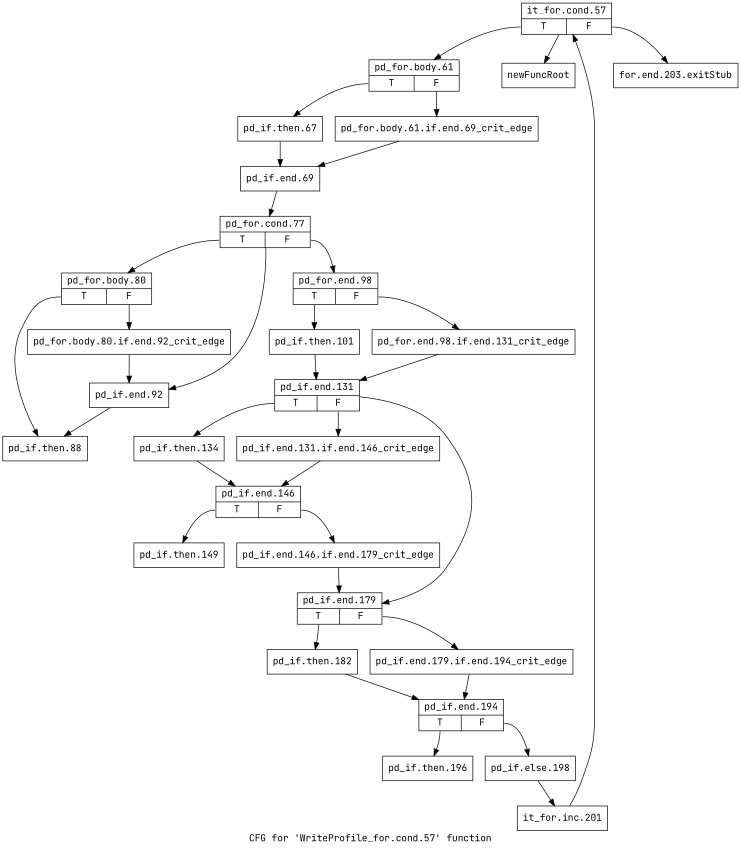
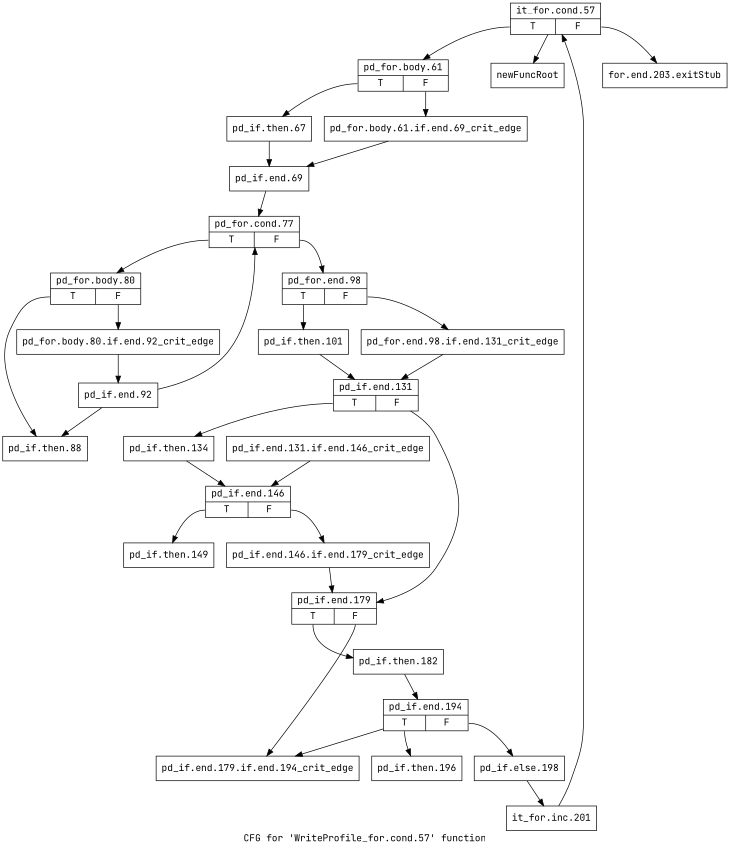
edge "pd_for.cond.77" -> "pd_if.end.92": reversed
edge "pd_if.end.131" -> "pd_if.end.131.if.end.146_crit_edge": removed
edge "pd_if.end.179.if.end.194_crit_edge" -> "pd_if.end.194": reversed
